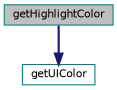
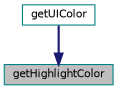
edge "getHighlightColor" -> "getUIColor": reversed
